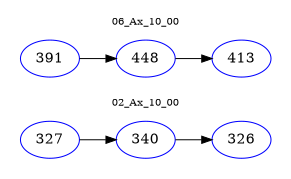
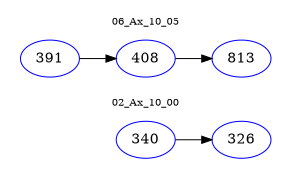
cluster "06_Ax_10_00": label "06_Ax_10_00" -> "06_Ax_10_05"
node "448": label "448" -> "408"
node "413": label "413" -> "813"
node "327": removed
